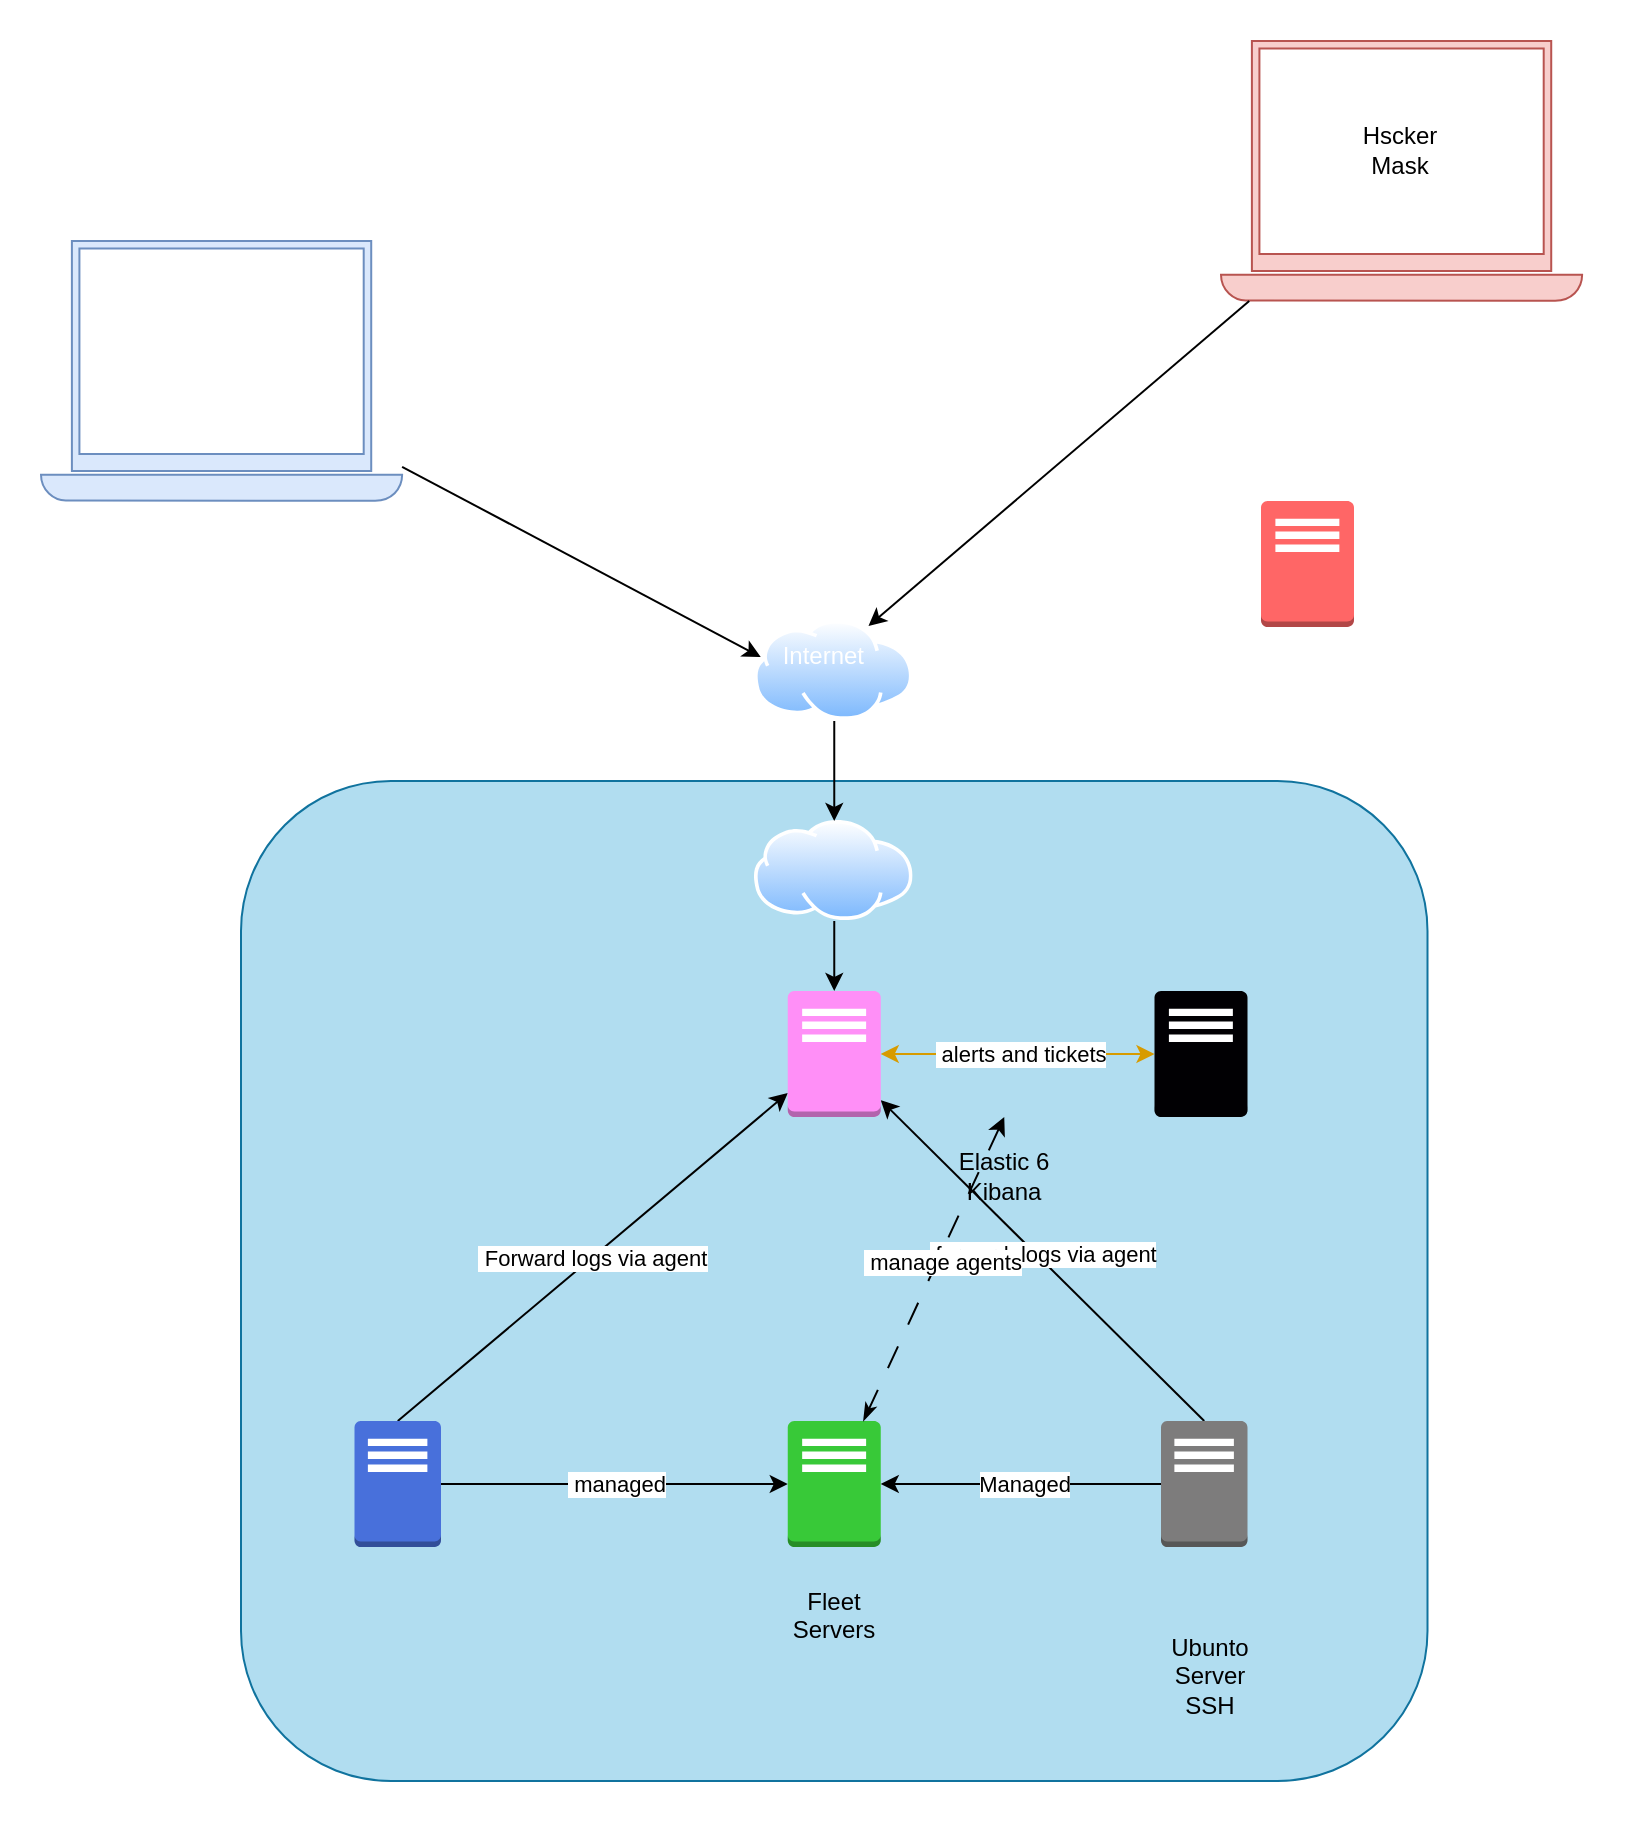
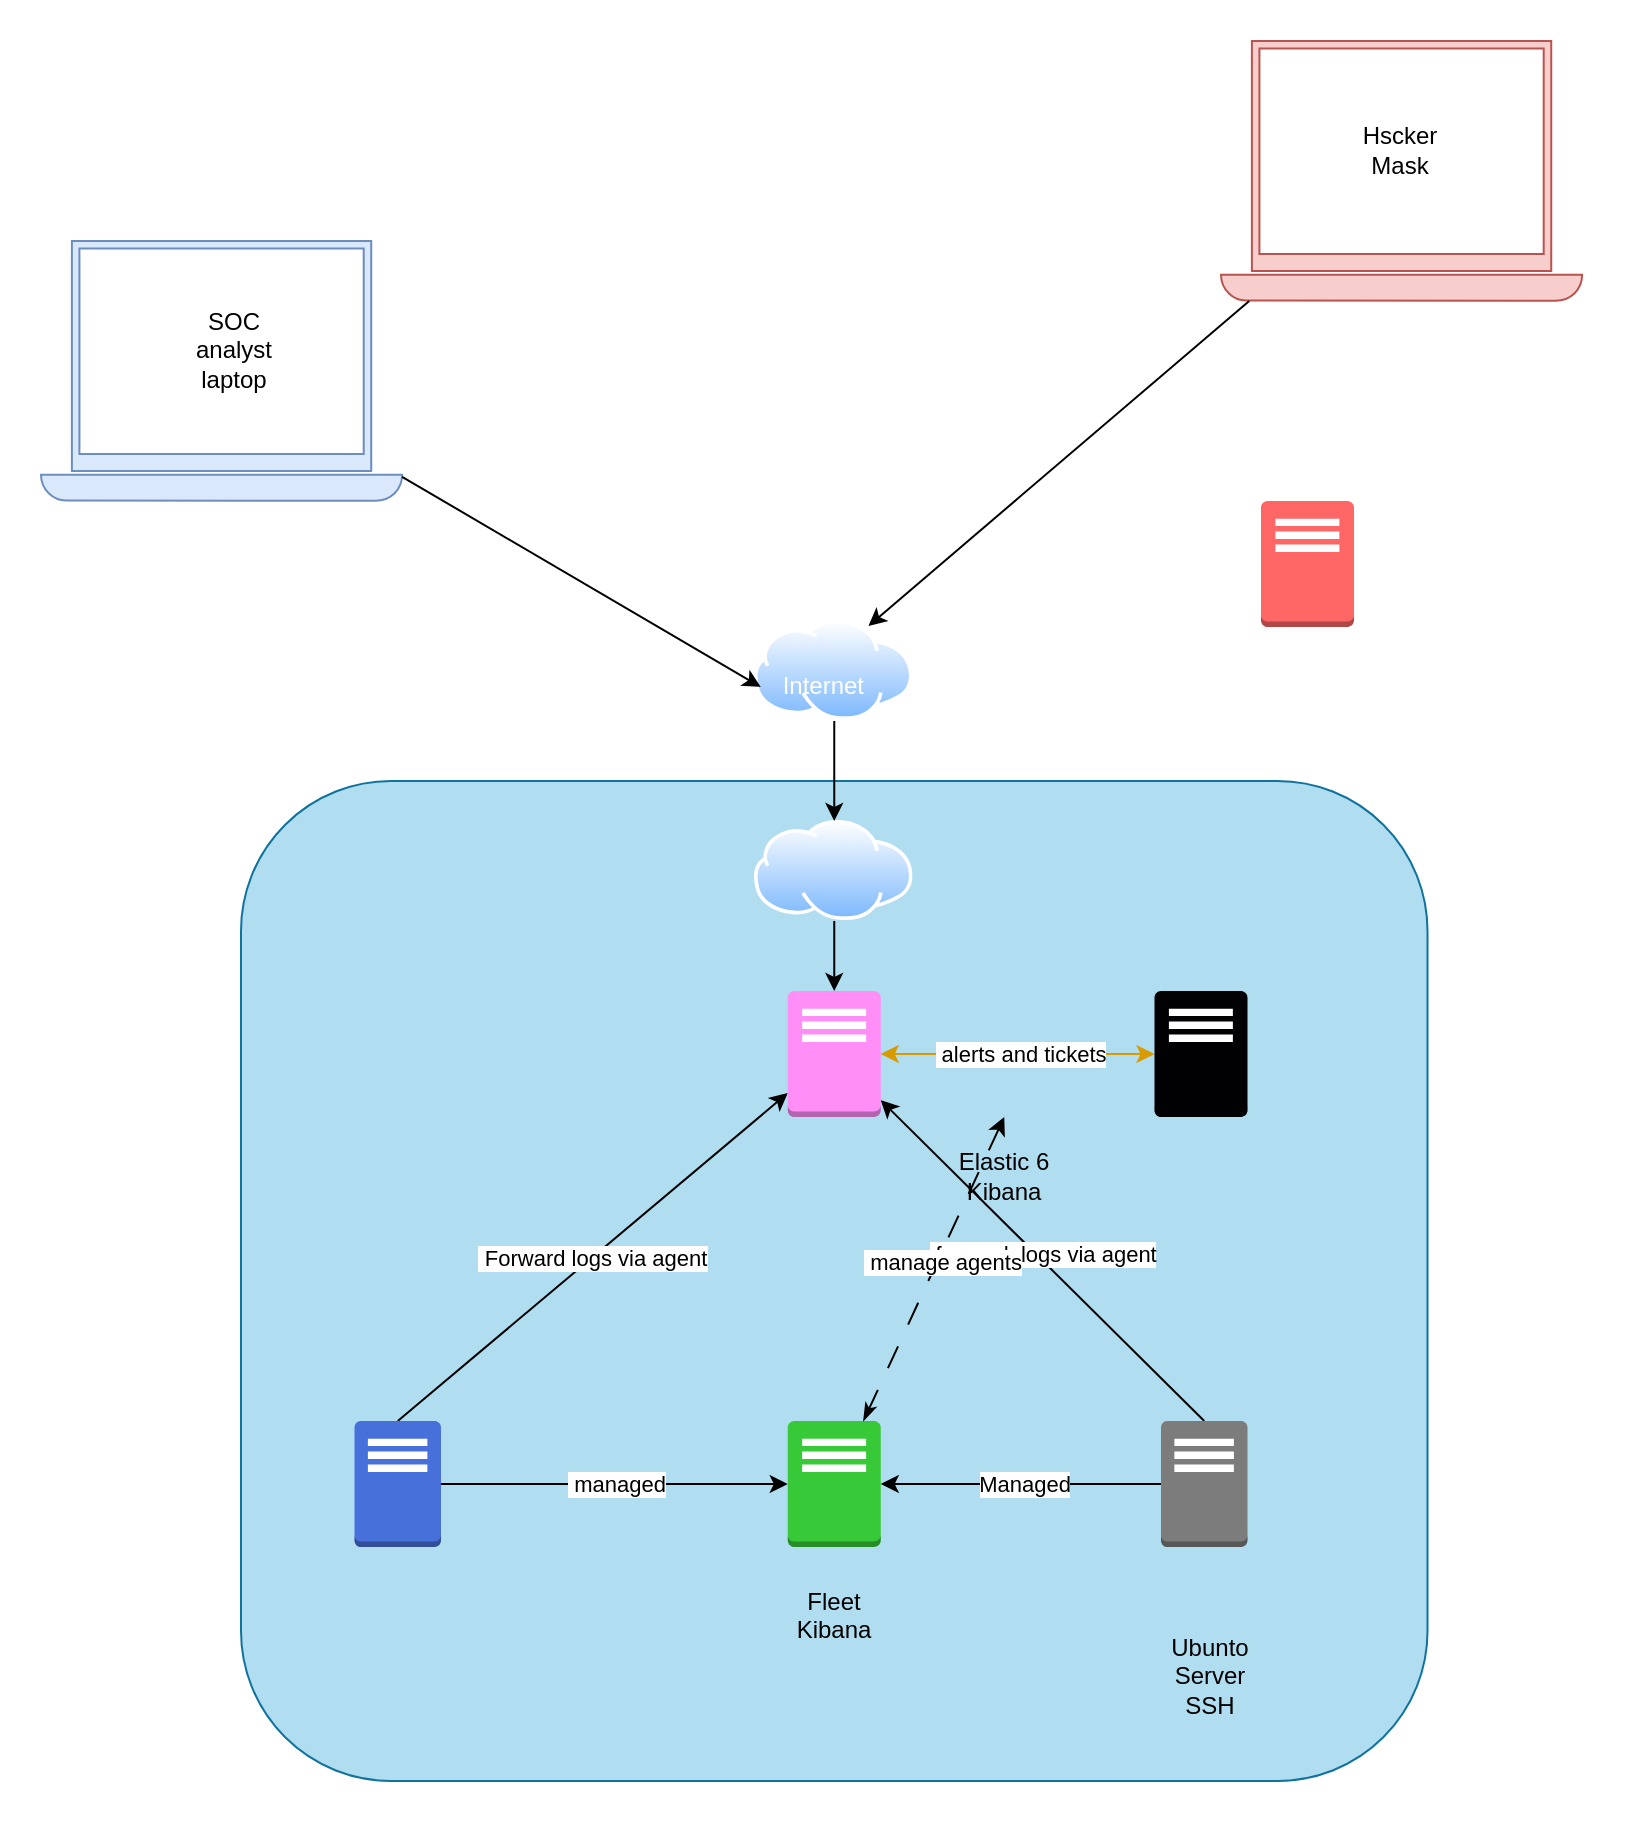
node "SOC analyst laptop": added
node "Internet": moved (821, 657) -> (821, 687)
node "Fleet Servers": label "Fleet Servers" -> "Fleet Kibana"
